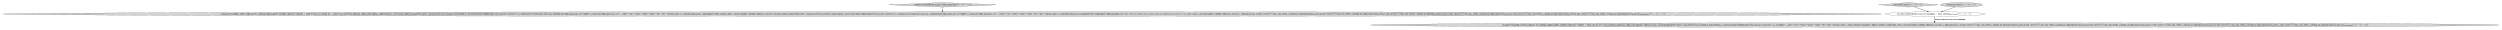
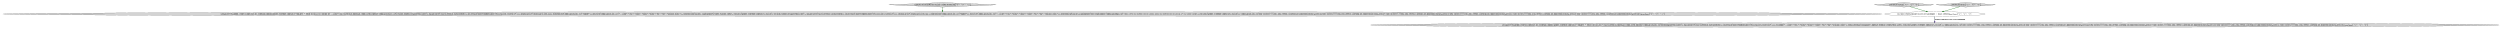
node "testSelectStar['1', '0', '0']": shape ellipse -> diamond
